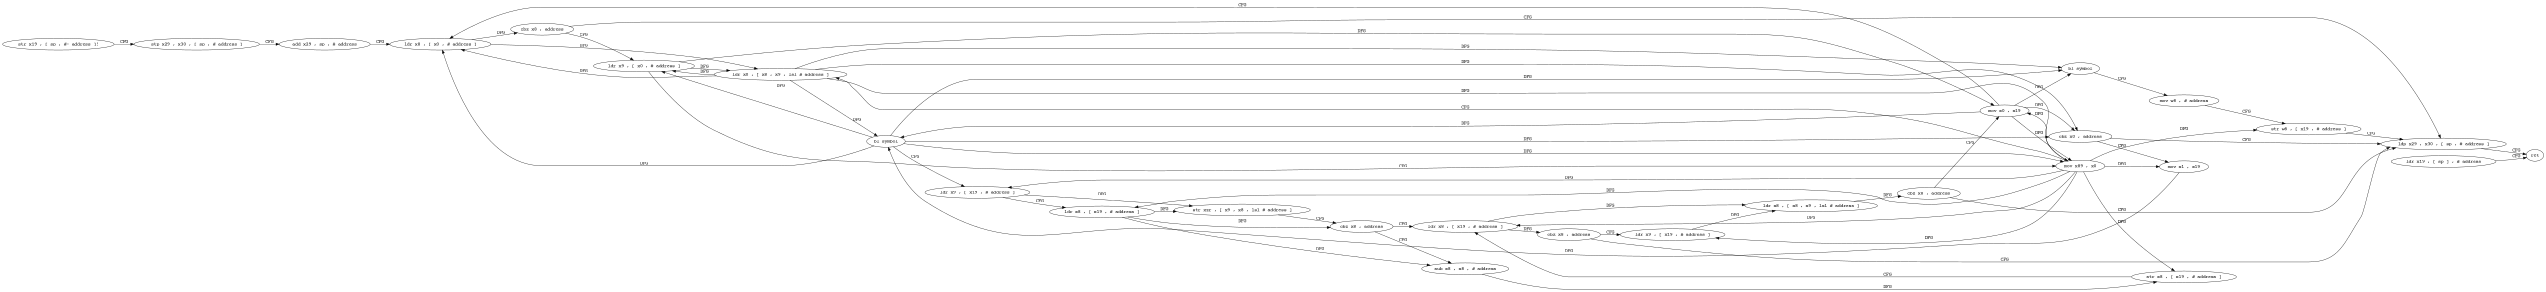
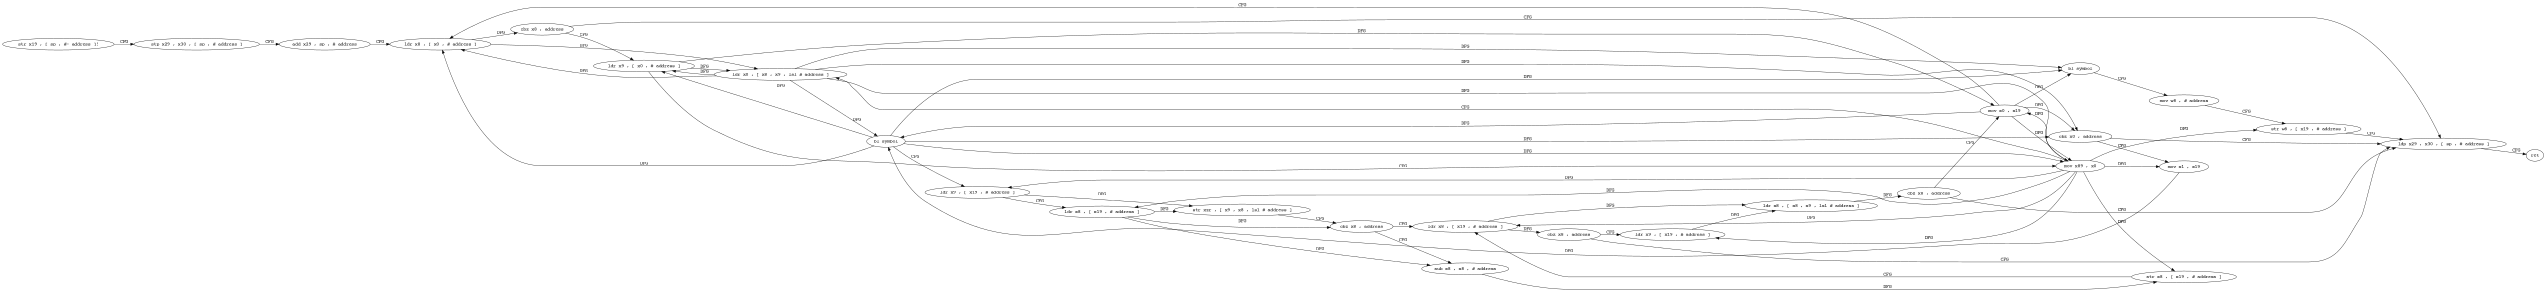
node "ldr x19 , [ sp ] , # address": removed
